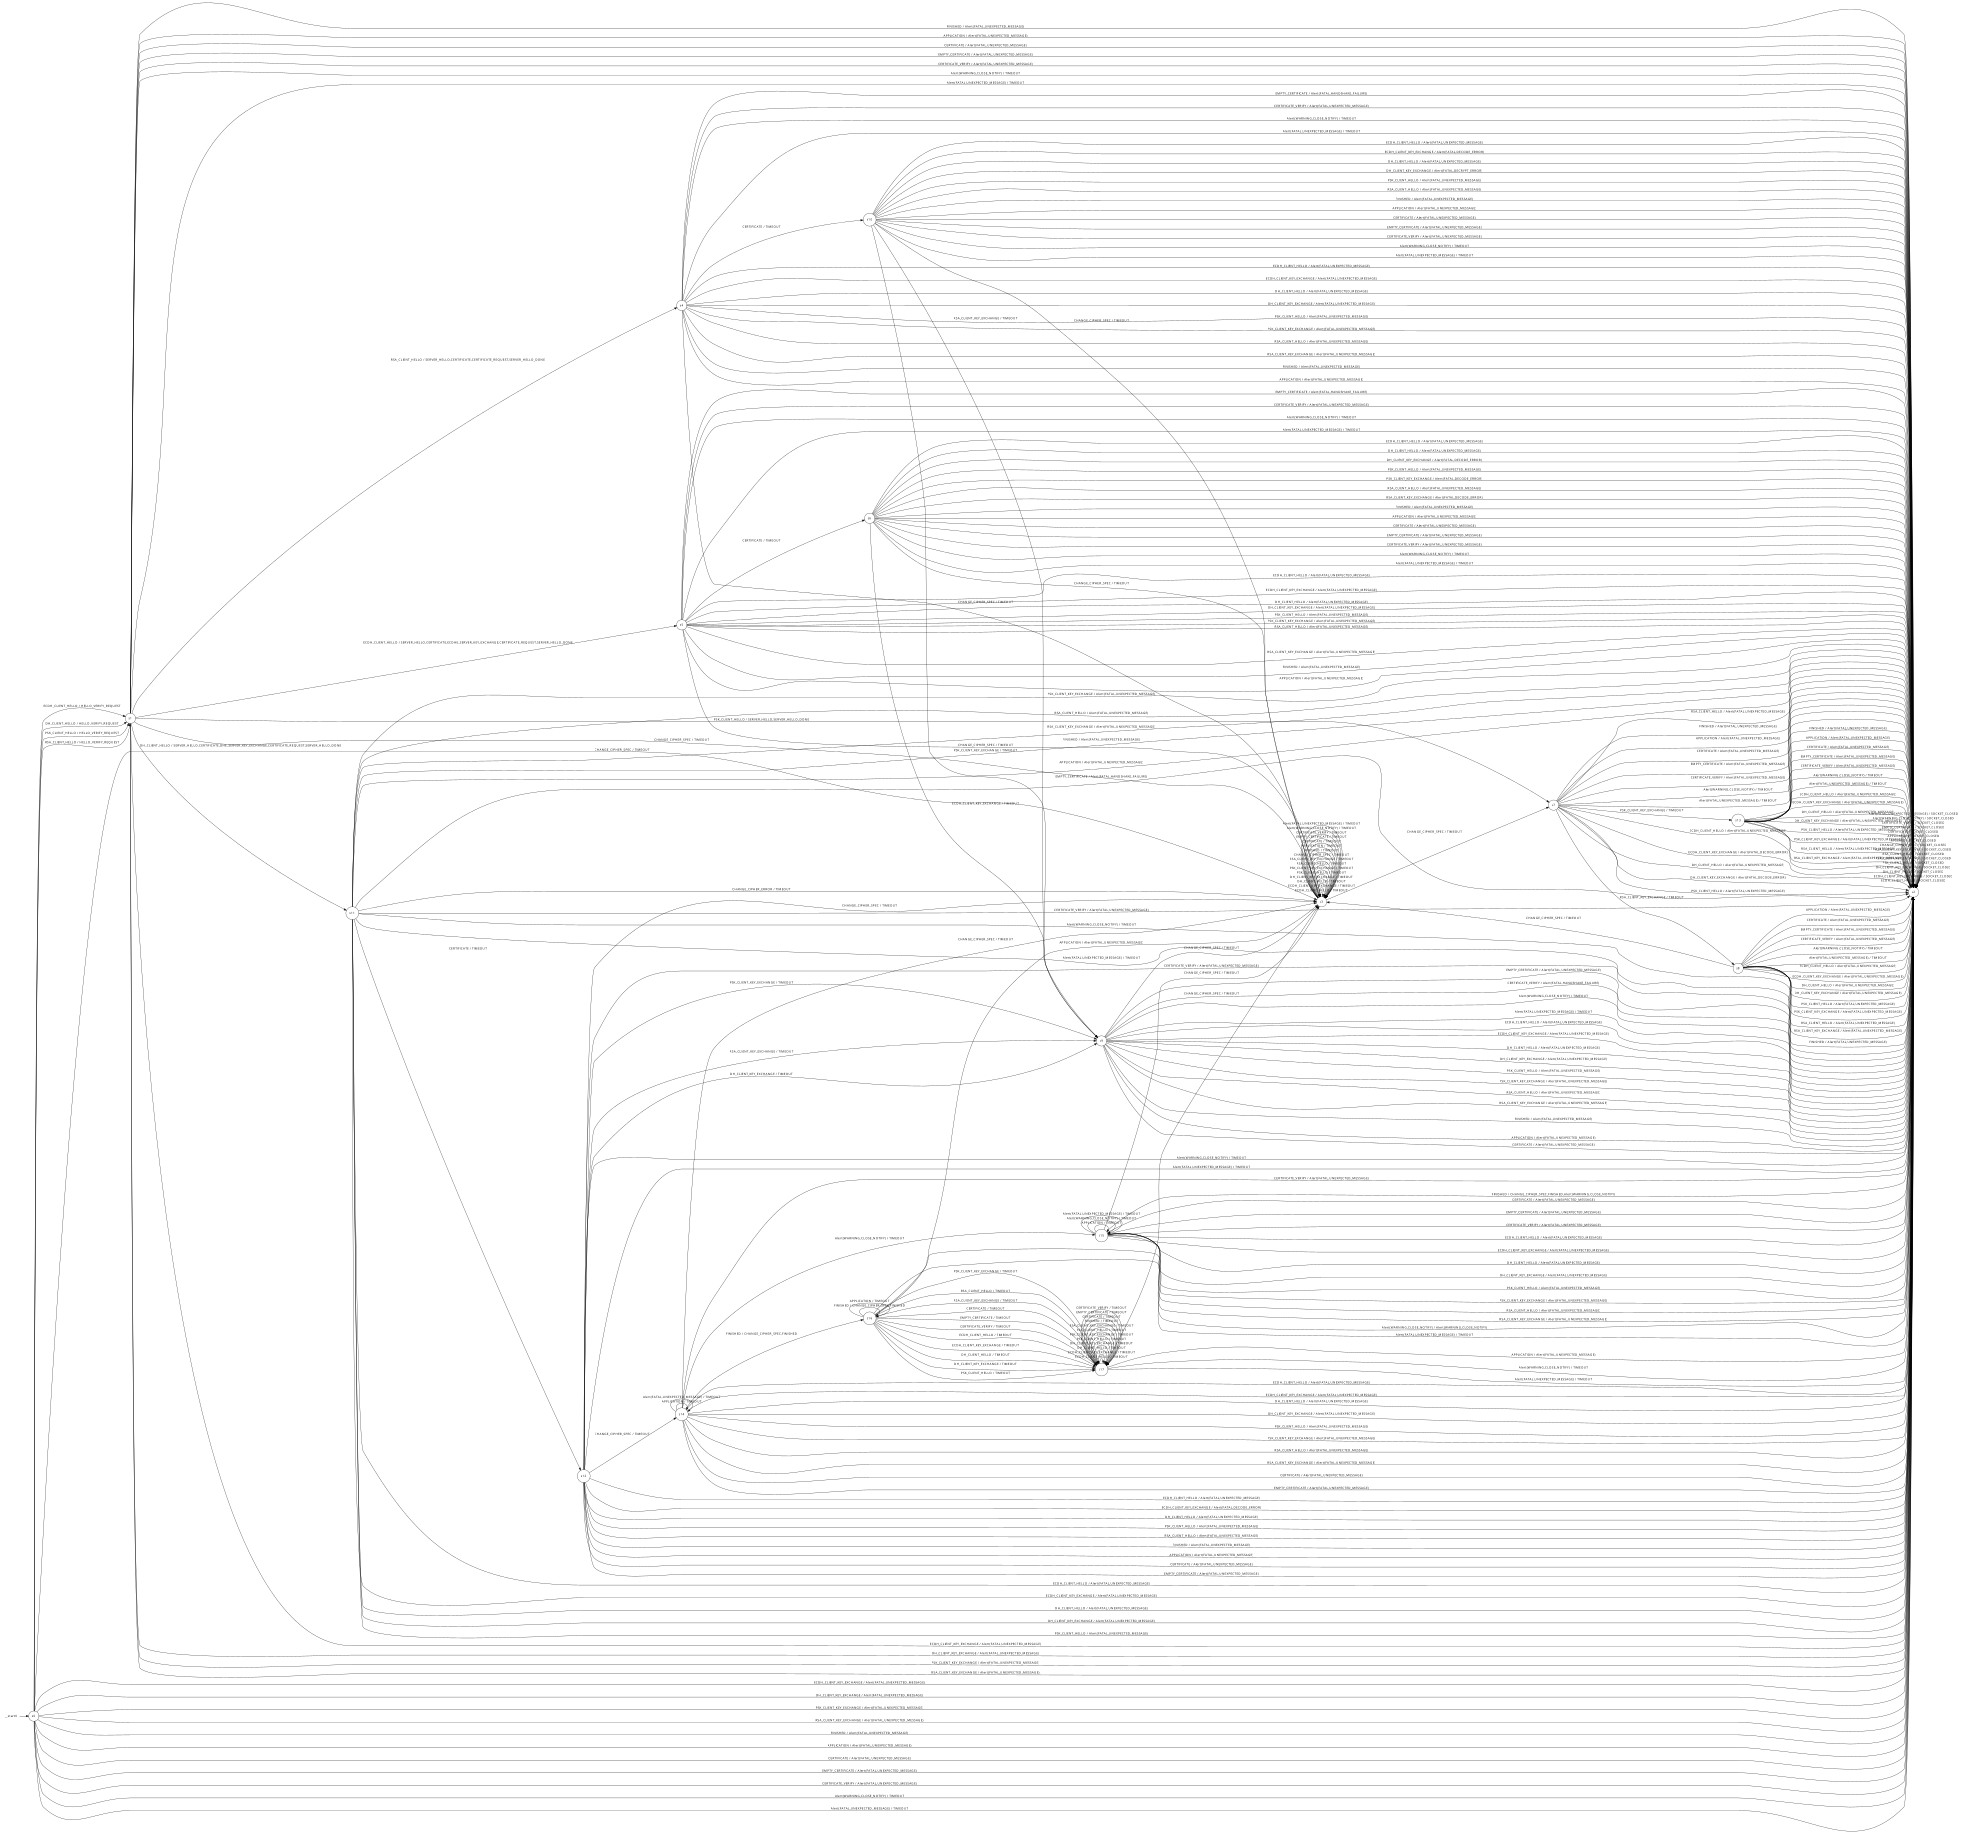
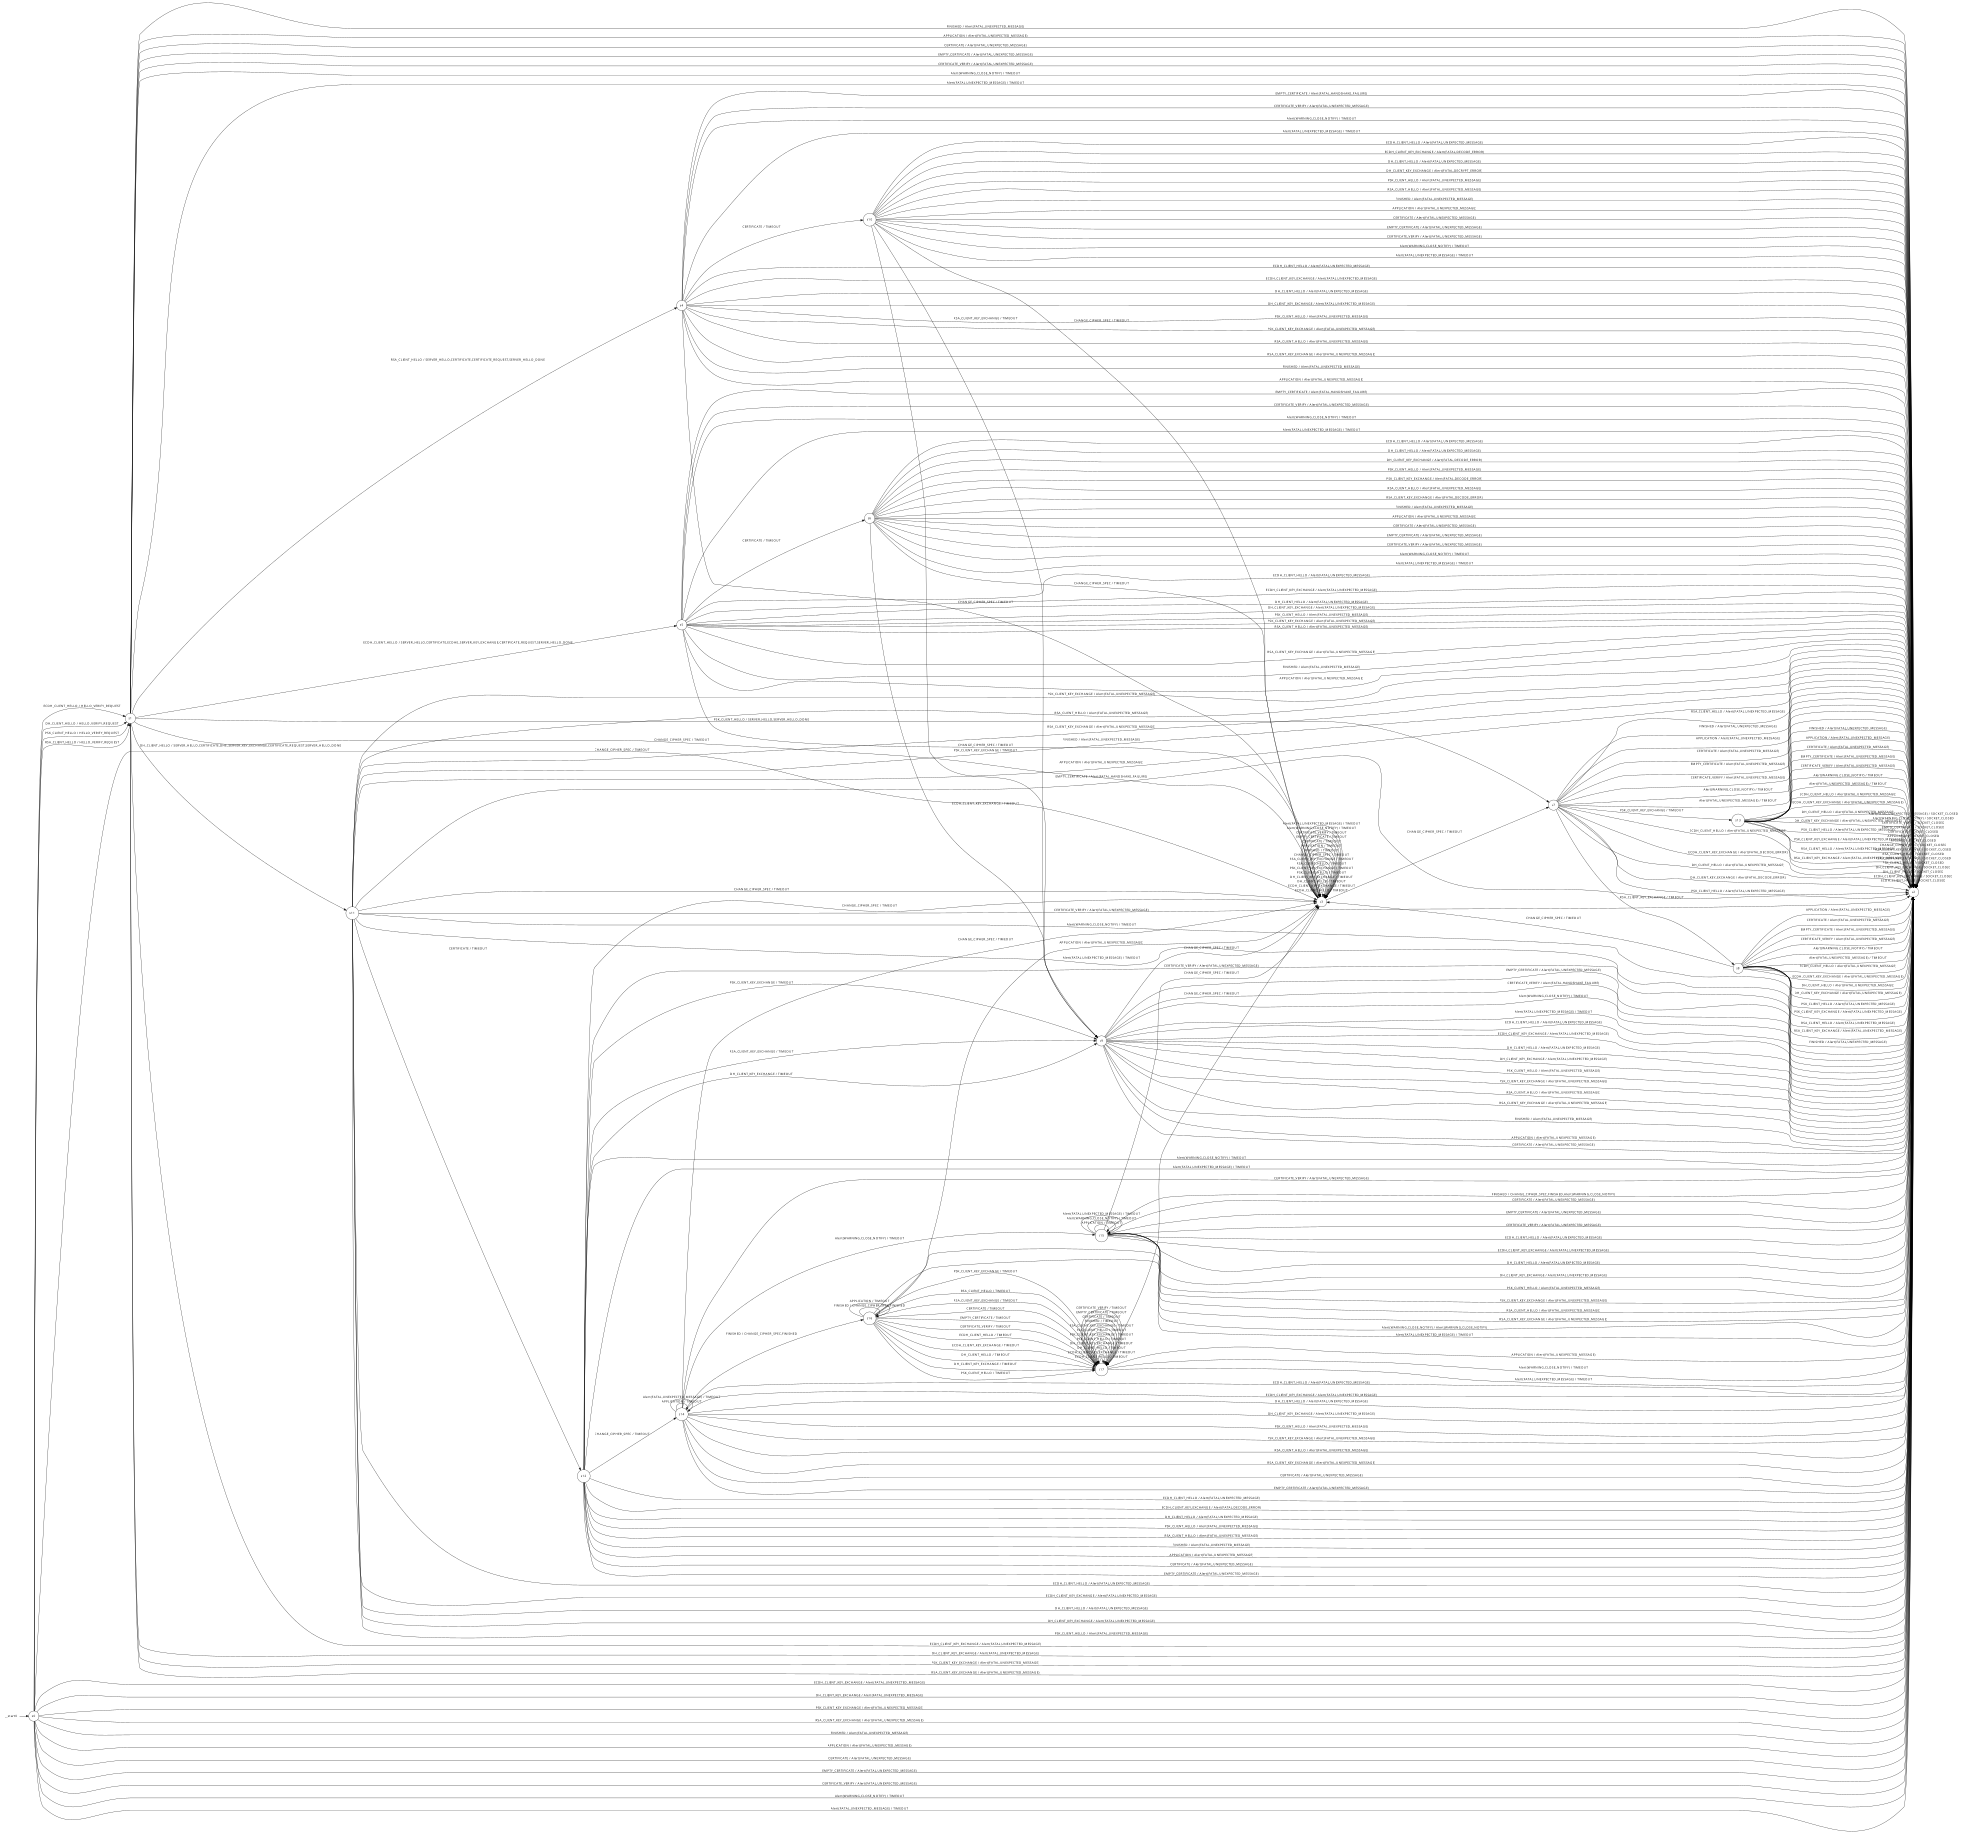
edge "s11" -> "s3": label "CHANGE_CIPHER_ERROR / TIMEOUT" -> "CHANGE_CIPHER_SPEC / TIMEOUT"
